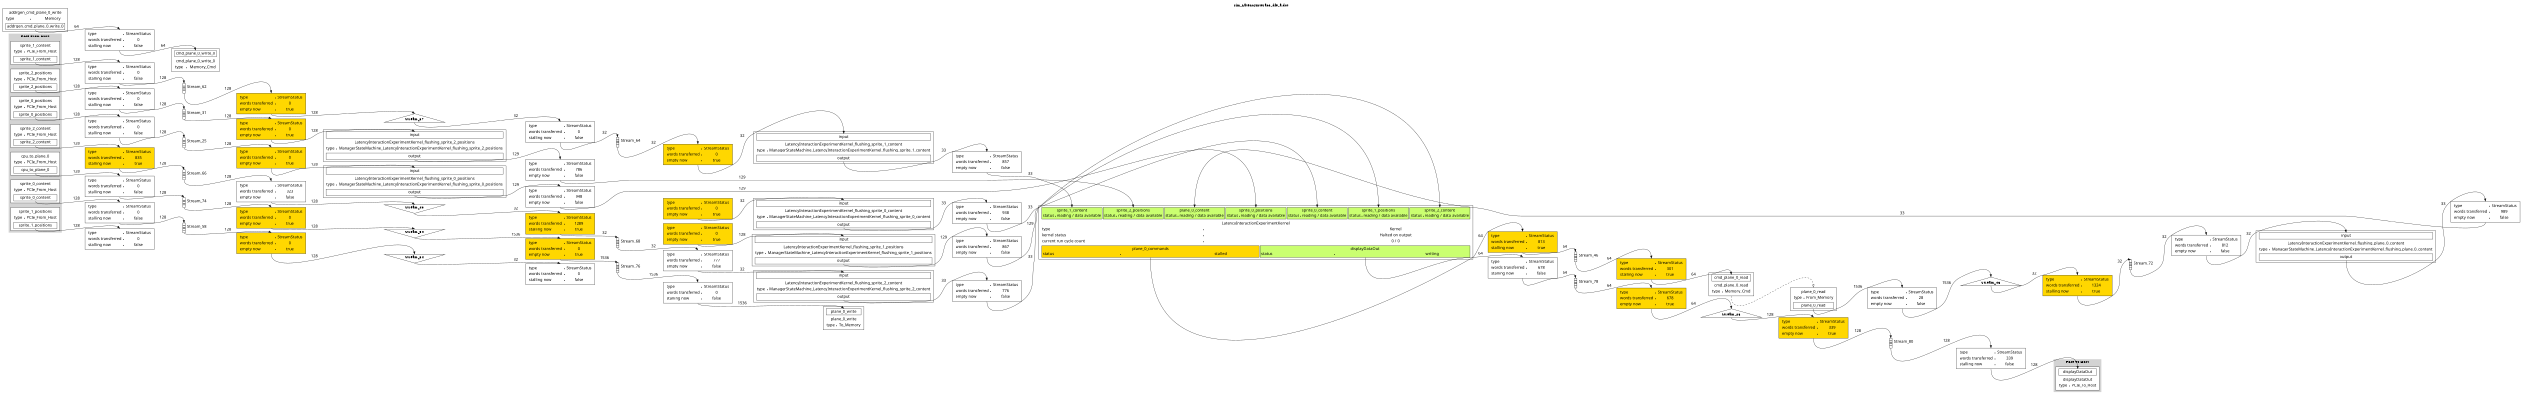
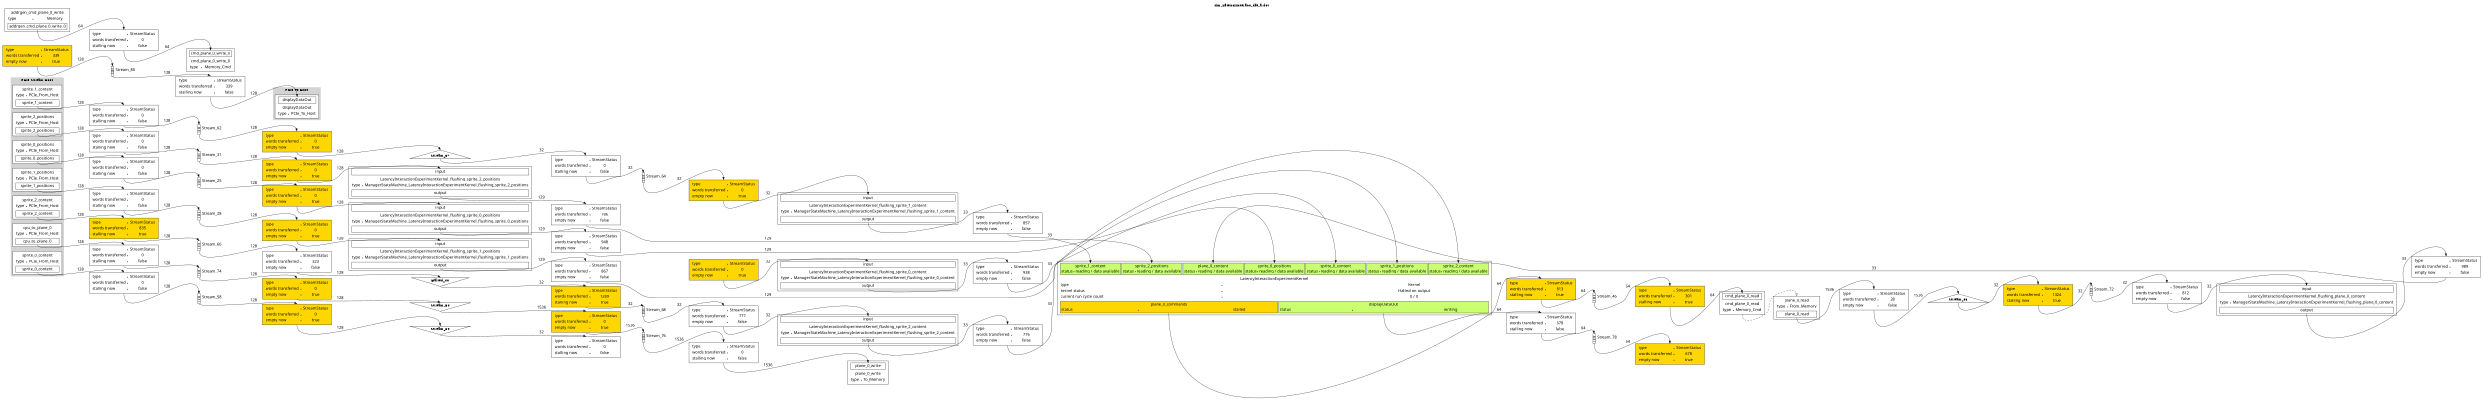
cluster "PCIe From Host": label "PCIe From Host" -> "PCIe Stream Host"
node "Stream_40": label "Stream_40" -> "Halted_40"
node "Stream_28": added
node "Stream_23": removed
